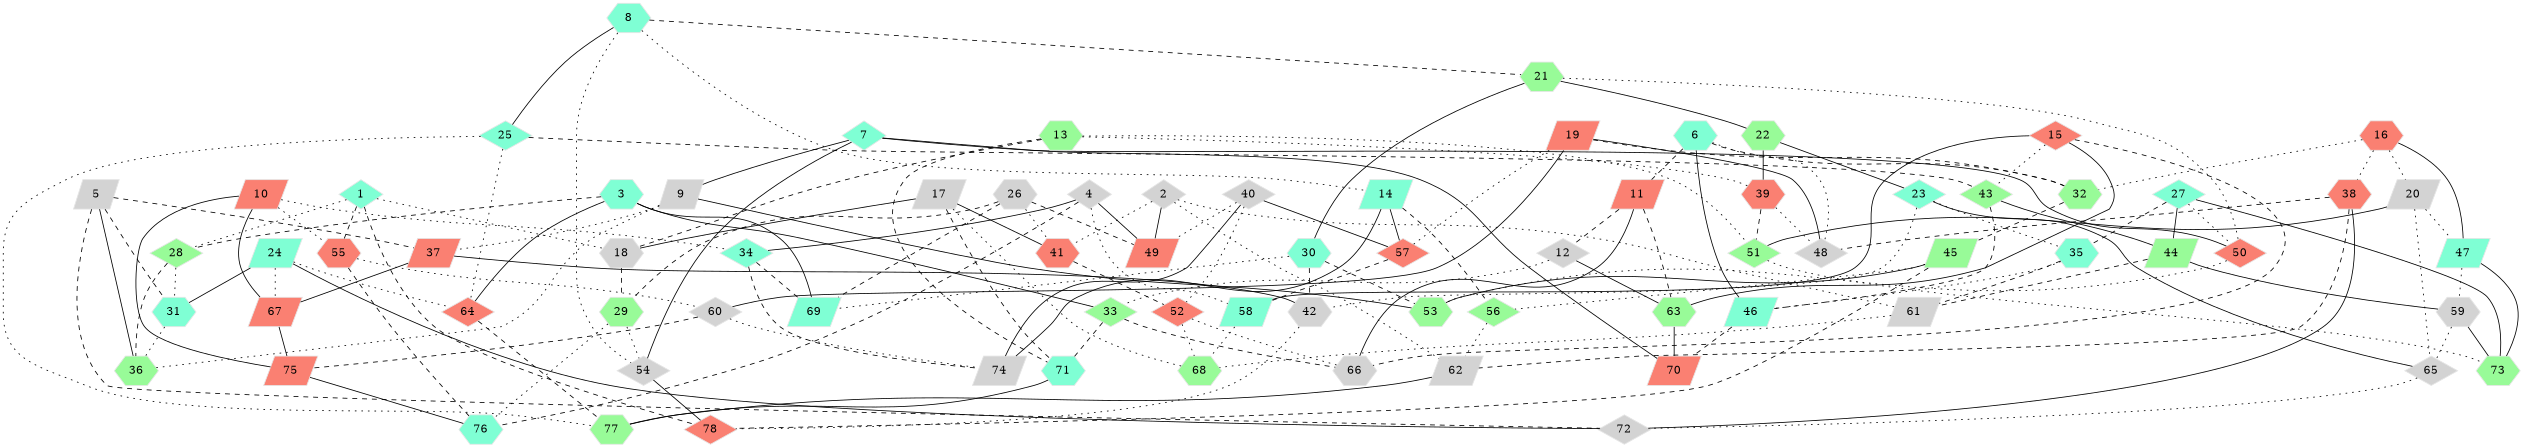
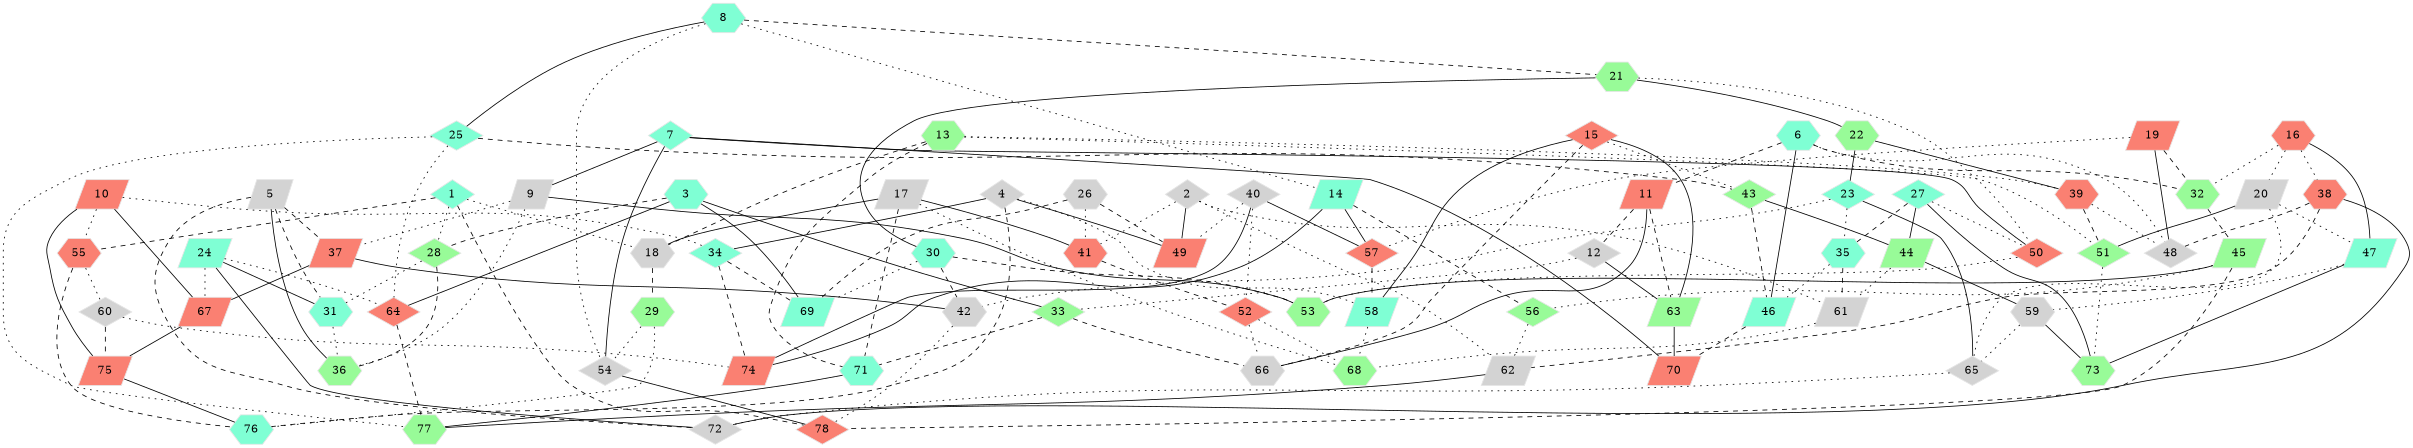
edge "26" -- "29": removed
edge "19" -- "60": removed
edge "44" -- "61": style dashed -> dotted
node "63": shape hexagon -> parallelogram
node "74": fillcolor lightgrey -> salmon
